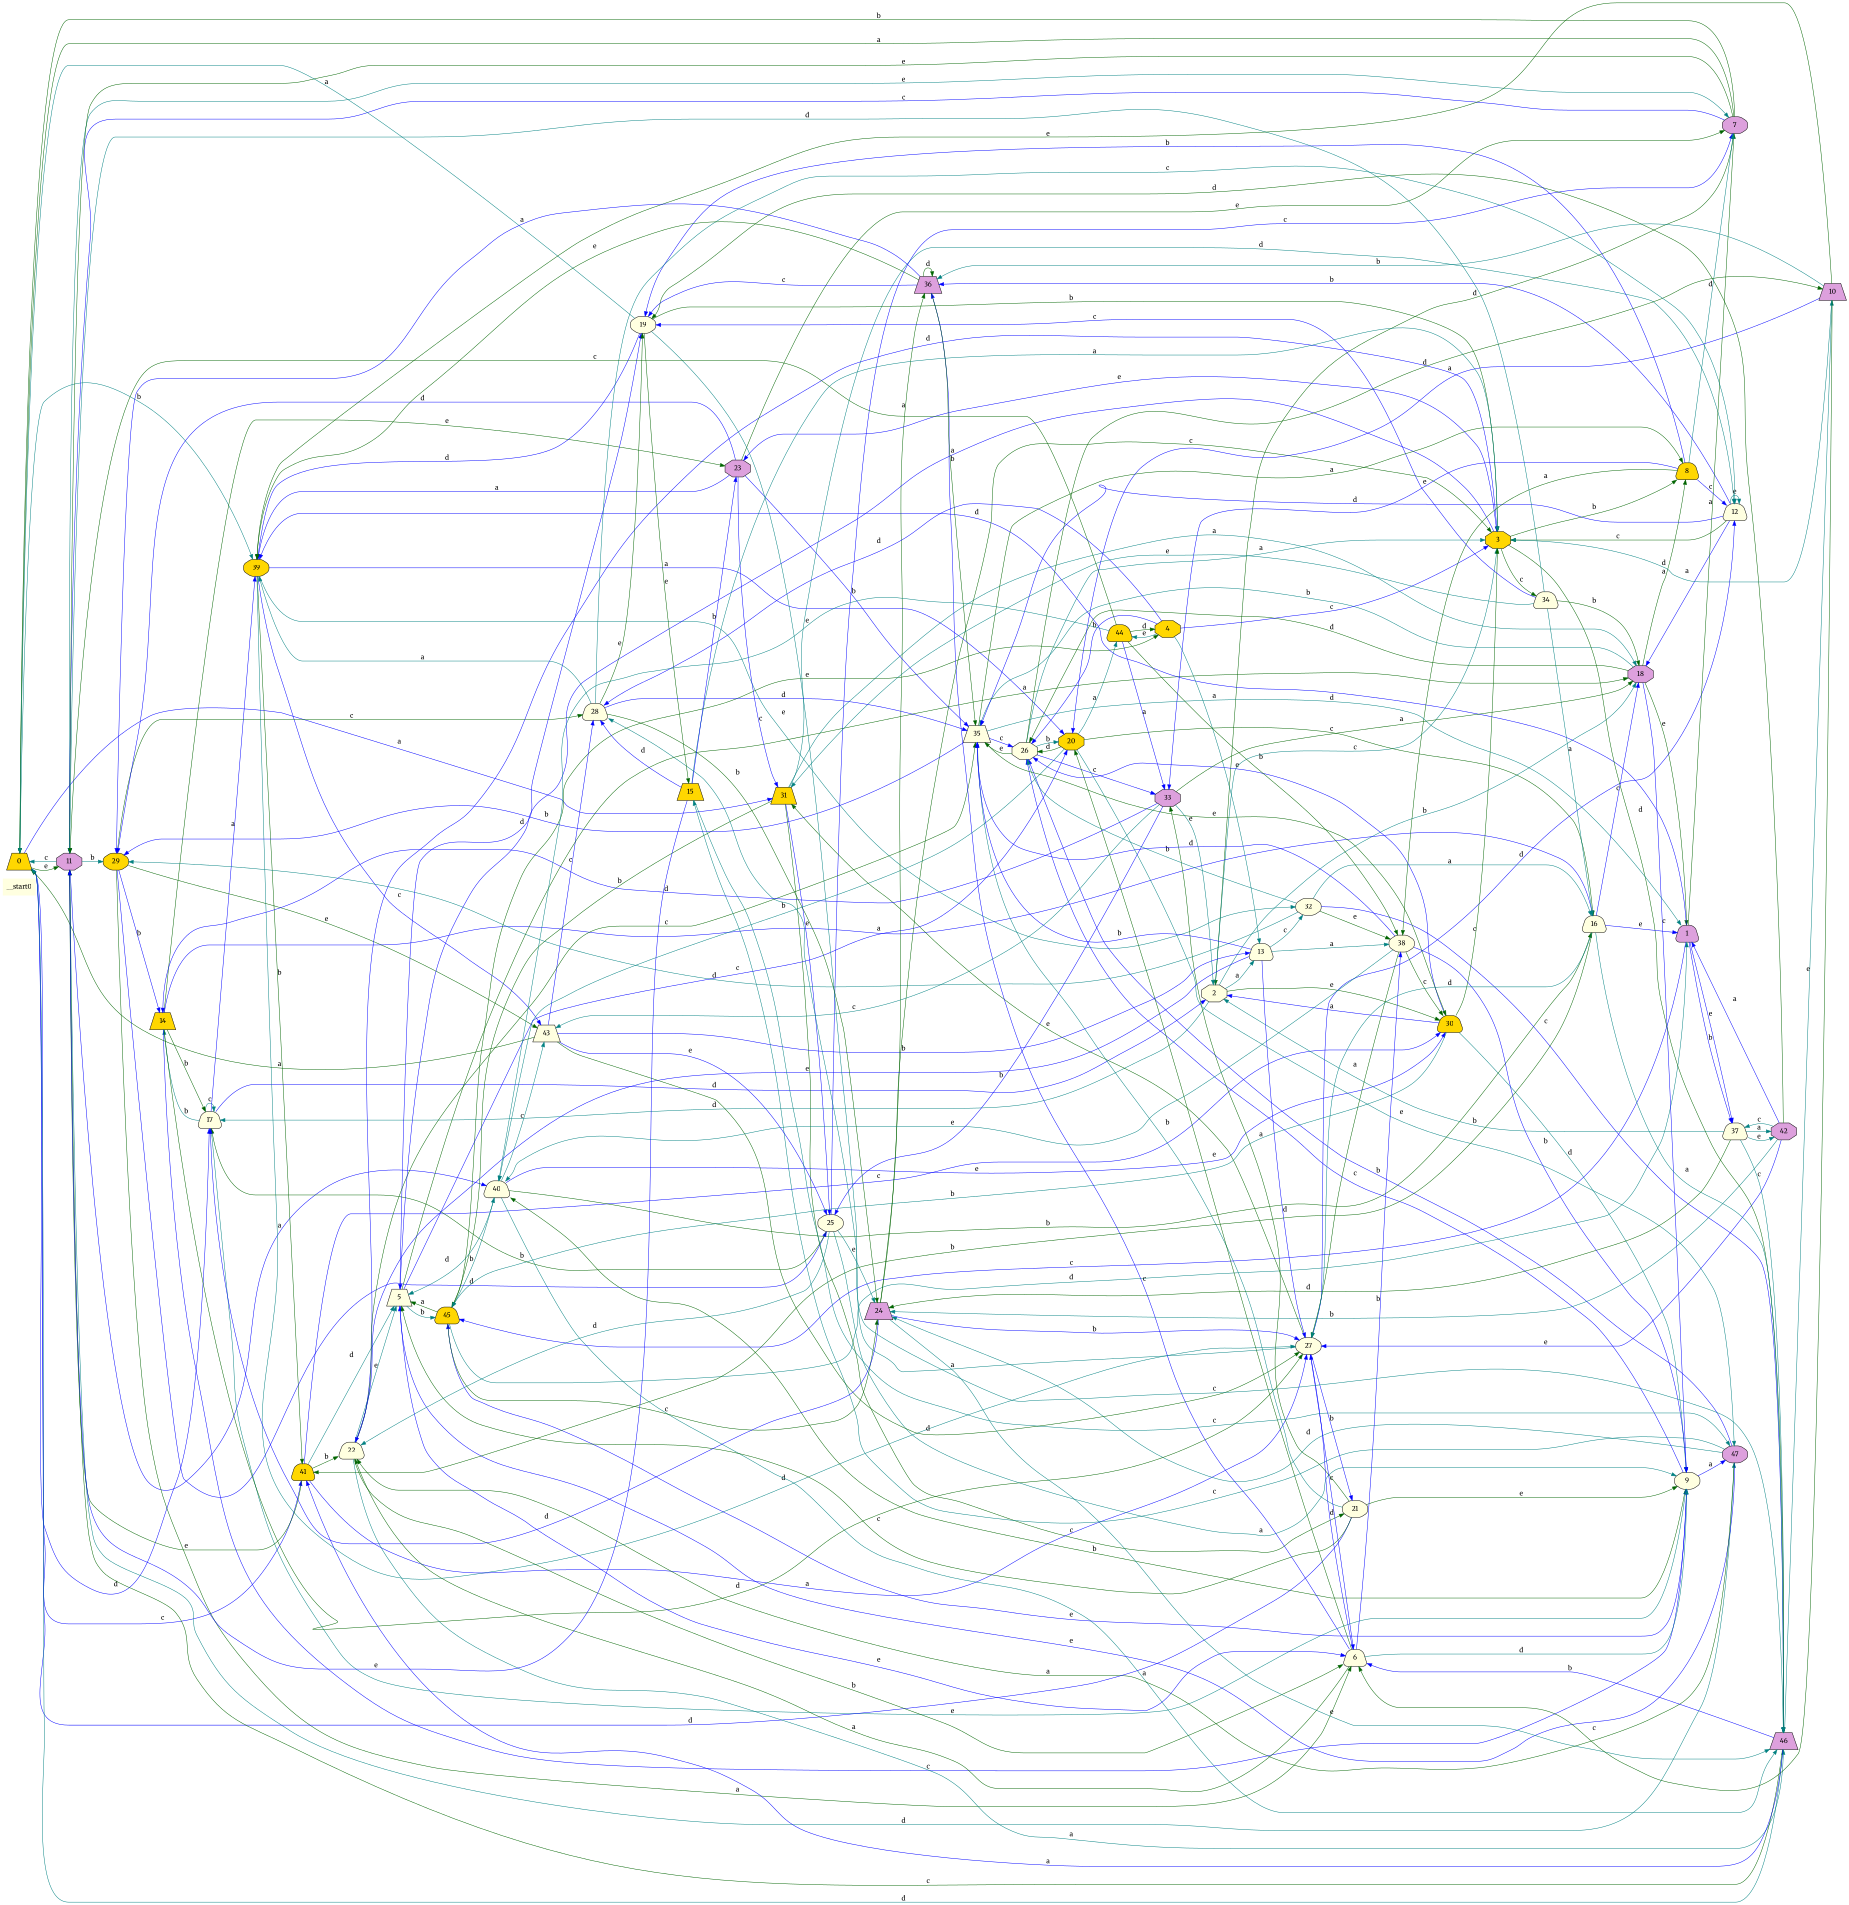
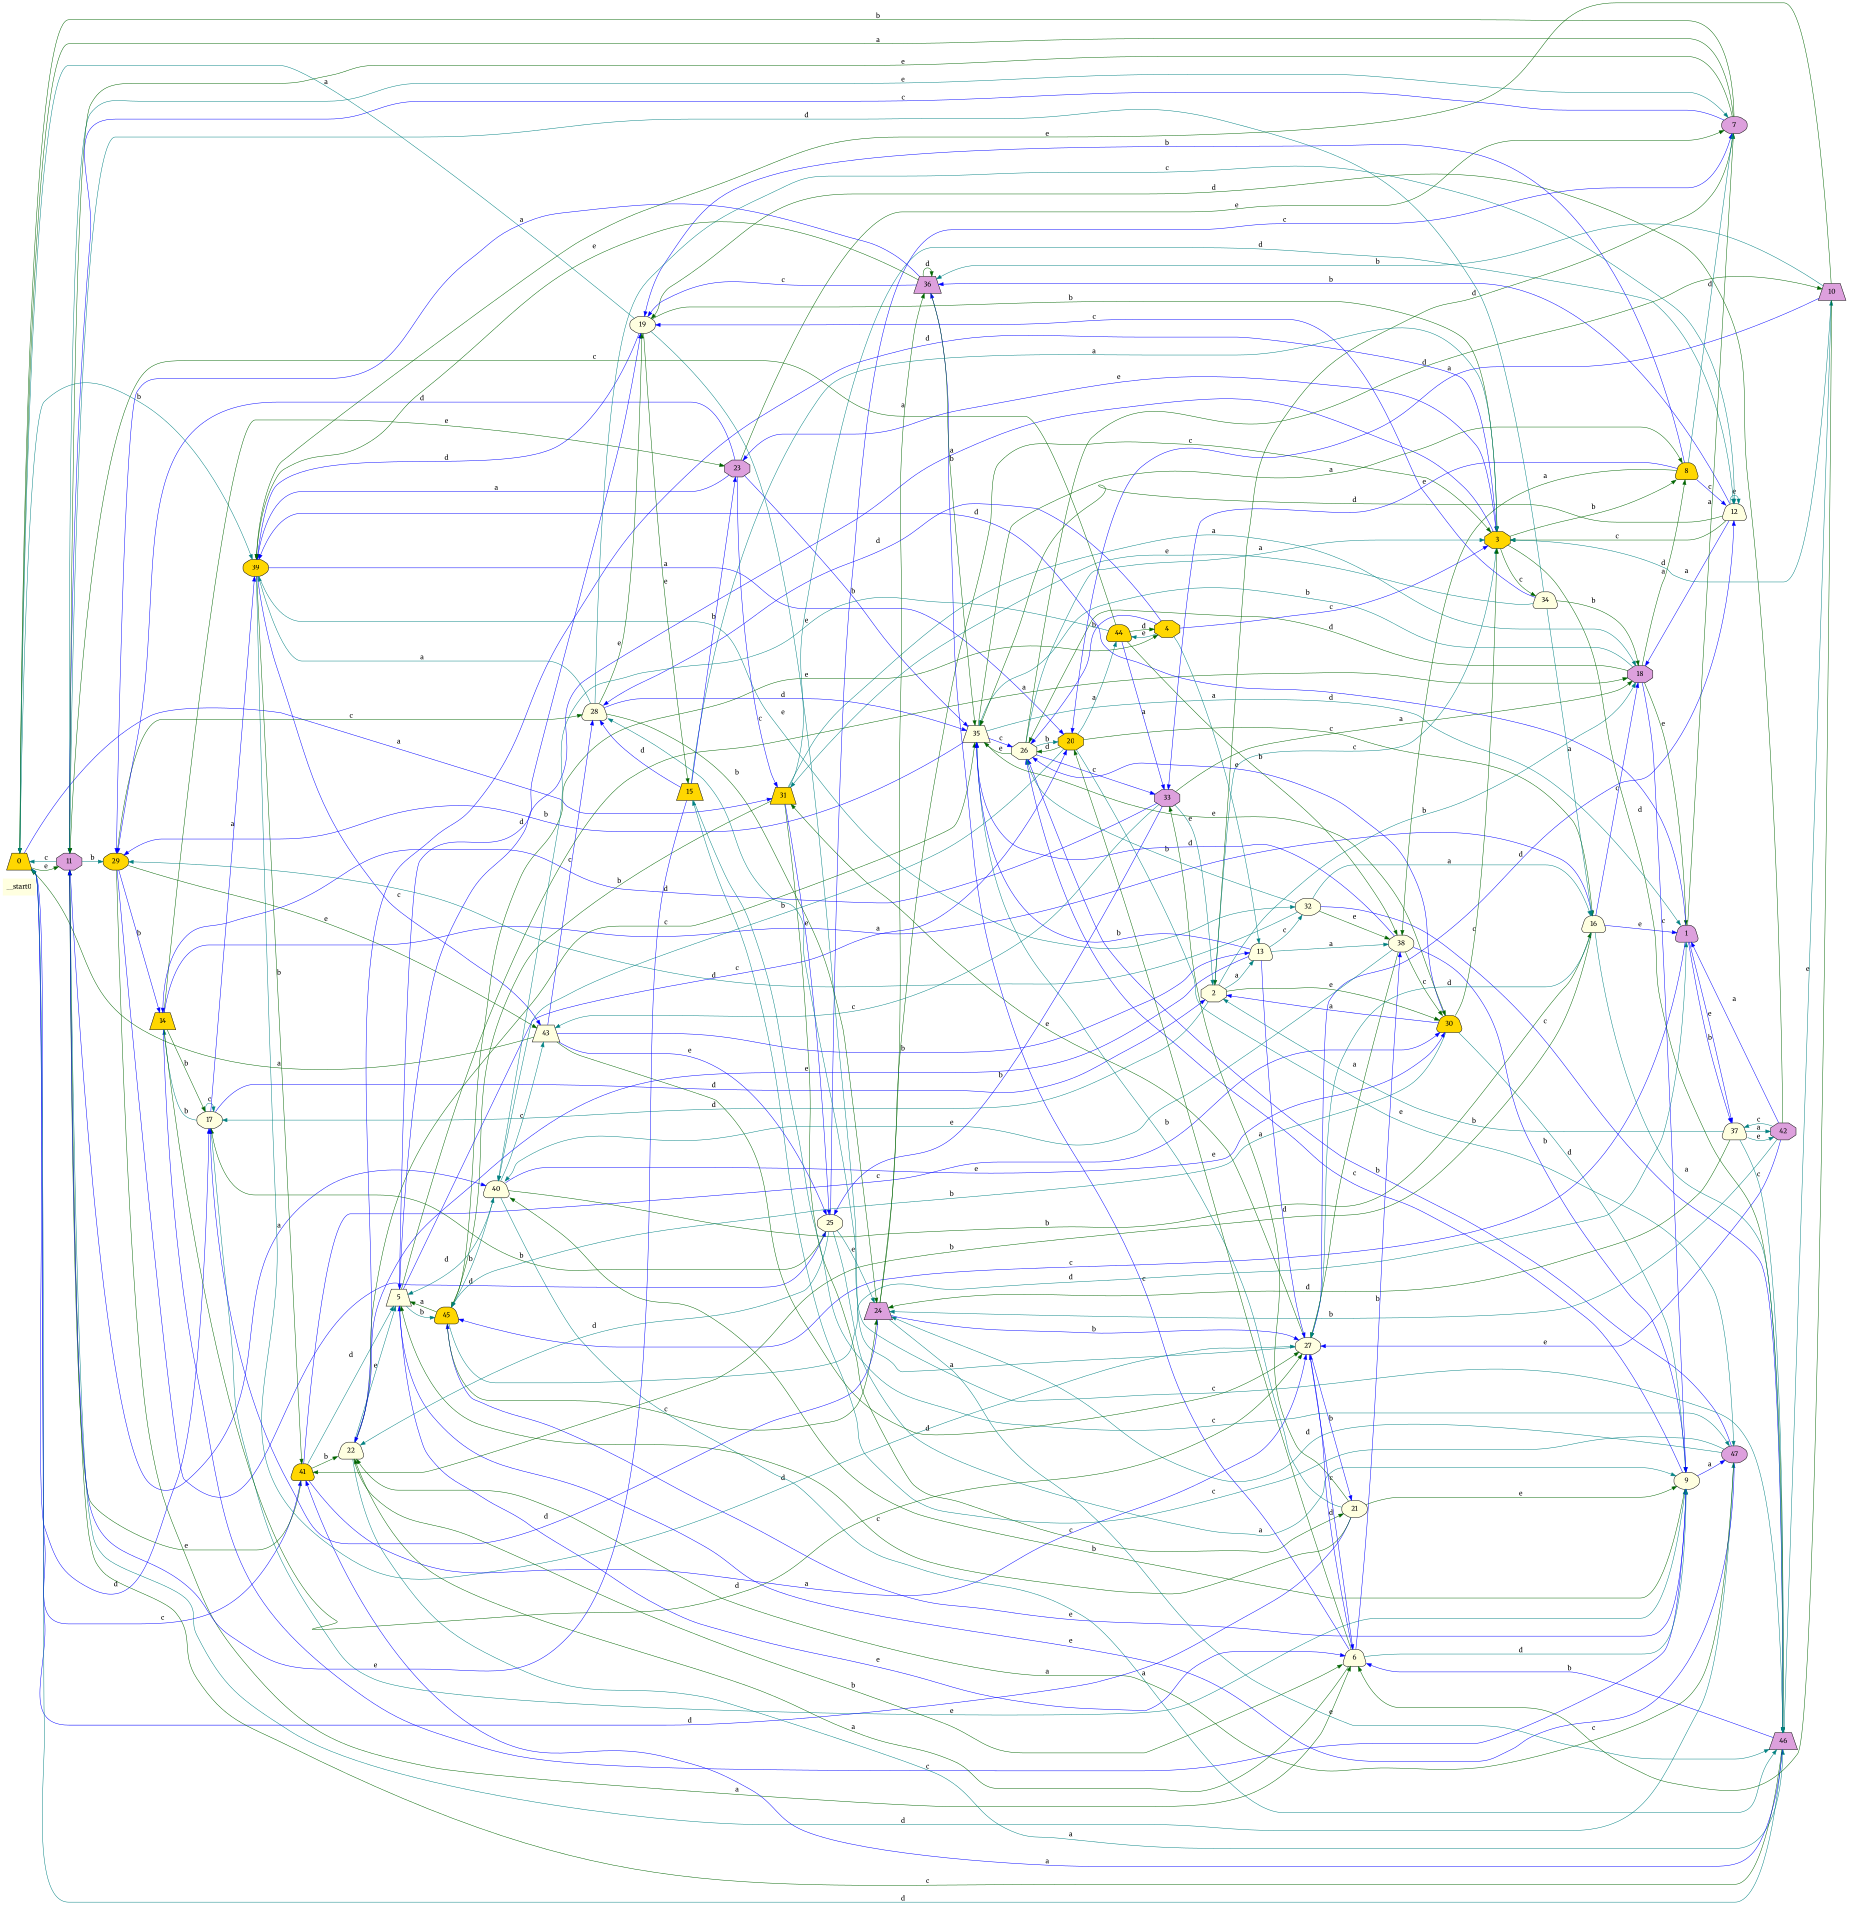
edge "12" -> "35": color blue -> darkgreen
node "17": shape trapezium -> octagon
